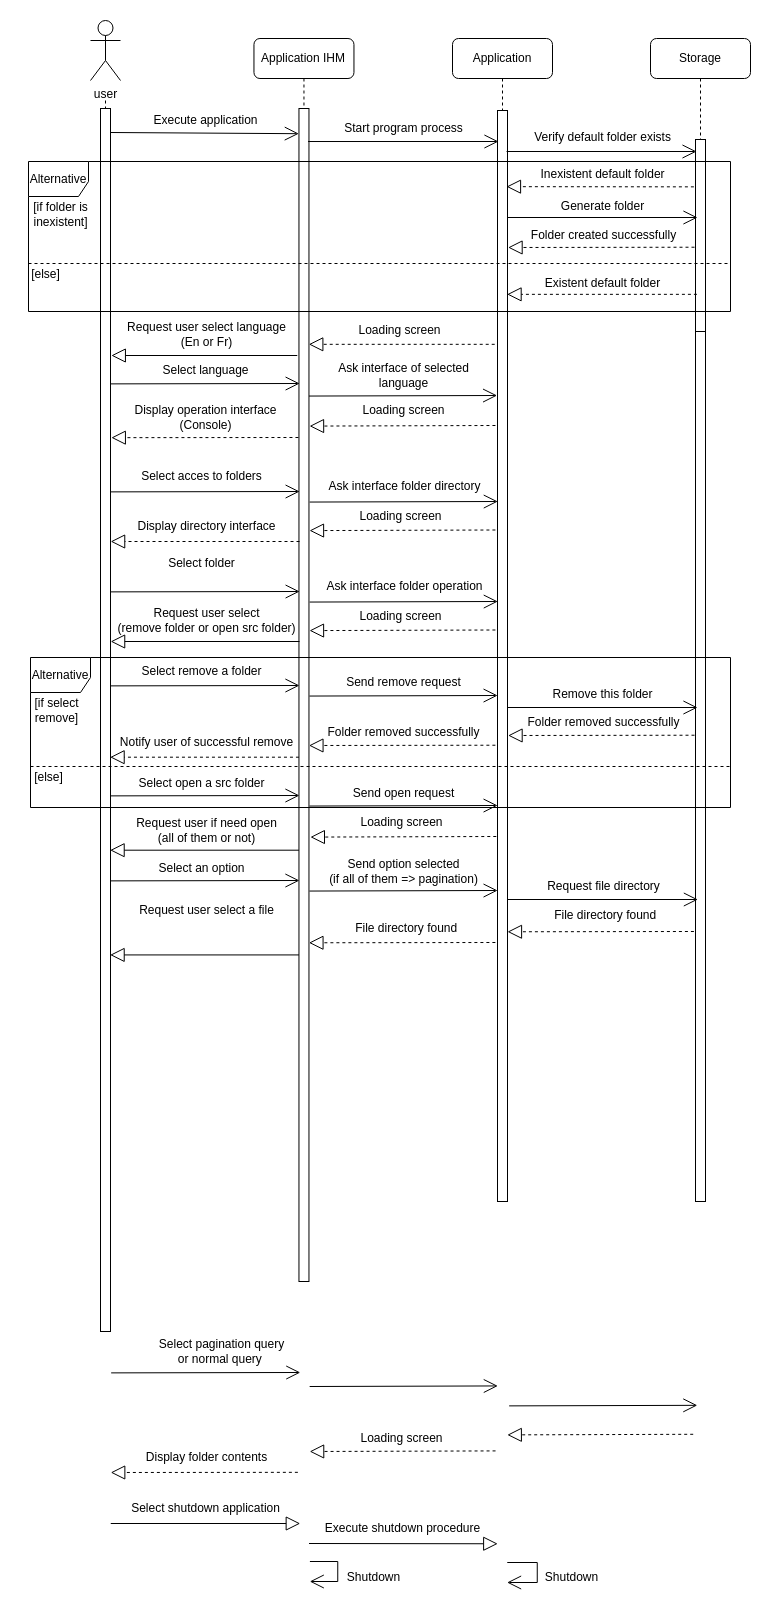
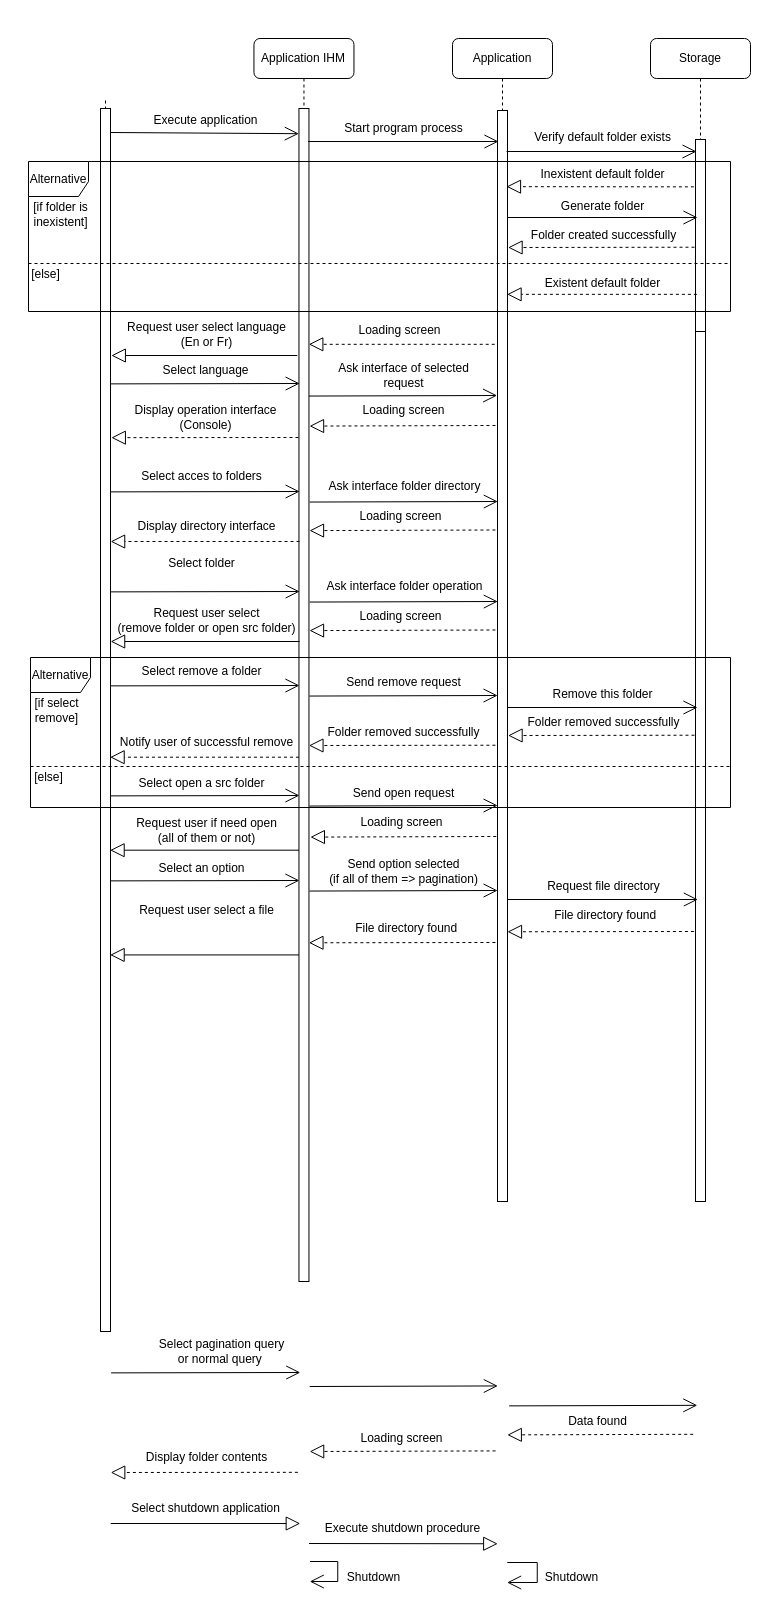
node "user": removed
node "Ask interface of selected language": label "Ask interface of selected language" -> "Ask interface of selected request"
node "Data found": added
